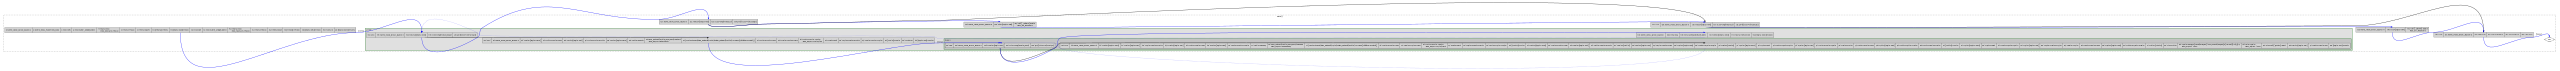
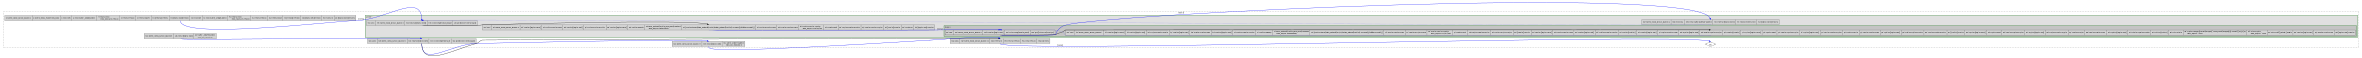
node "121: NOTE_INSN_BASIC_BLOCK 8": removed
